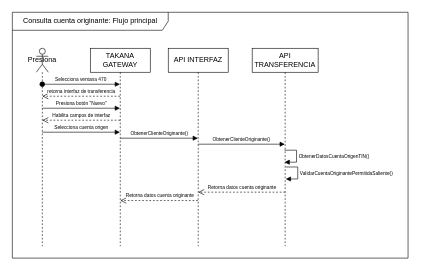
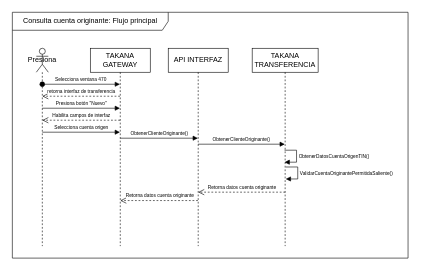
node "API TRANSFERENCIA": label "API TRANSFERENCIA" -> "TAKANA TRANSFERENCIA"
